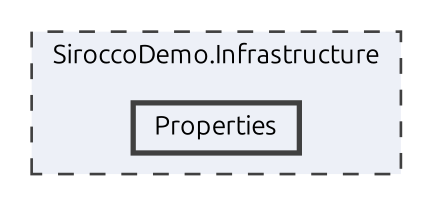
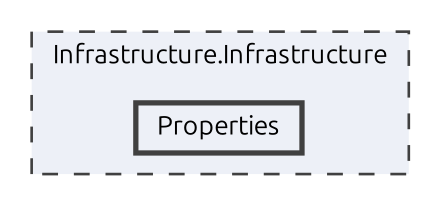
cluster "SiroccoDemo.Infrastructure": label "SiroccoDemo.Infrastructure" -> "Infrastructure.Infrastructure"
